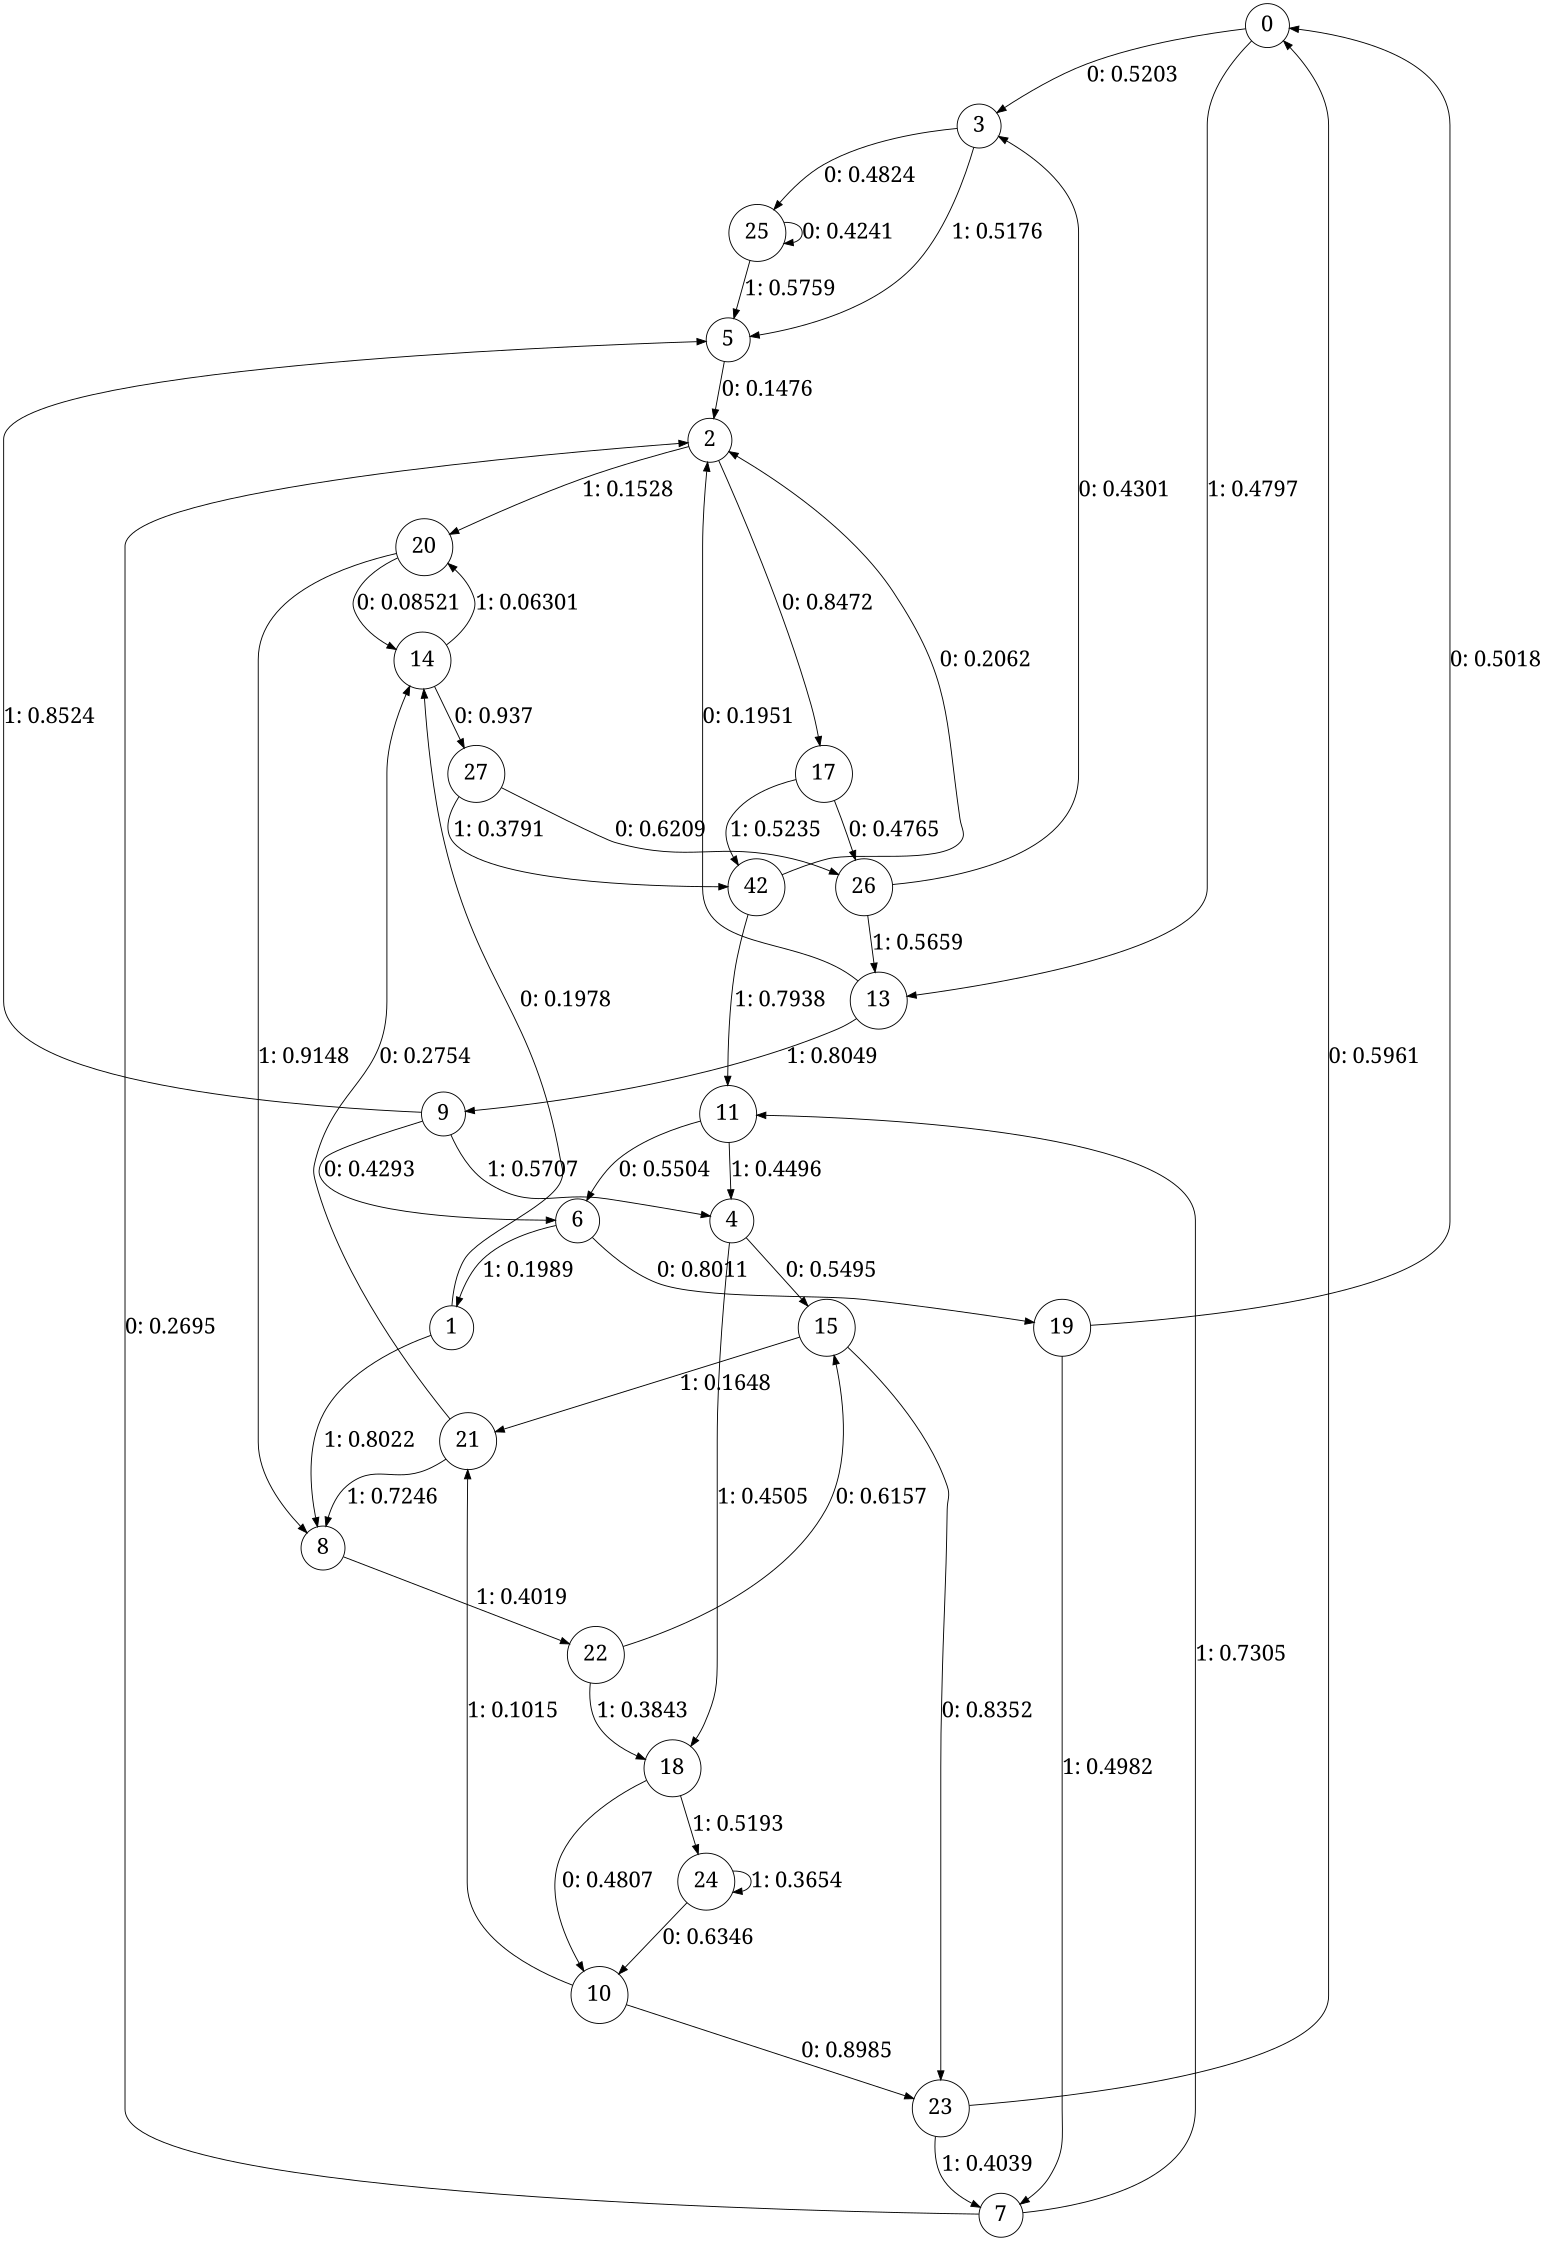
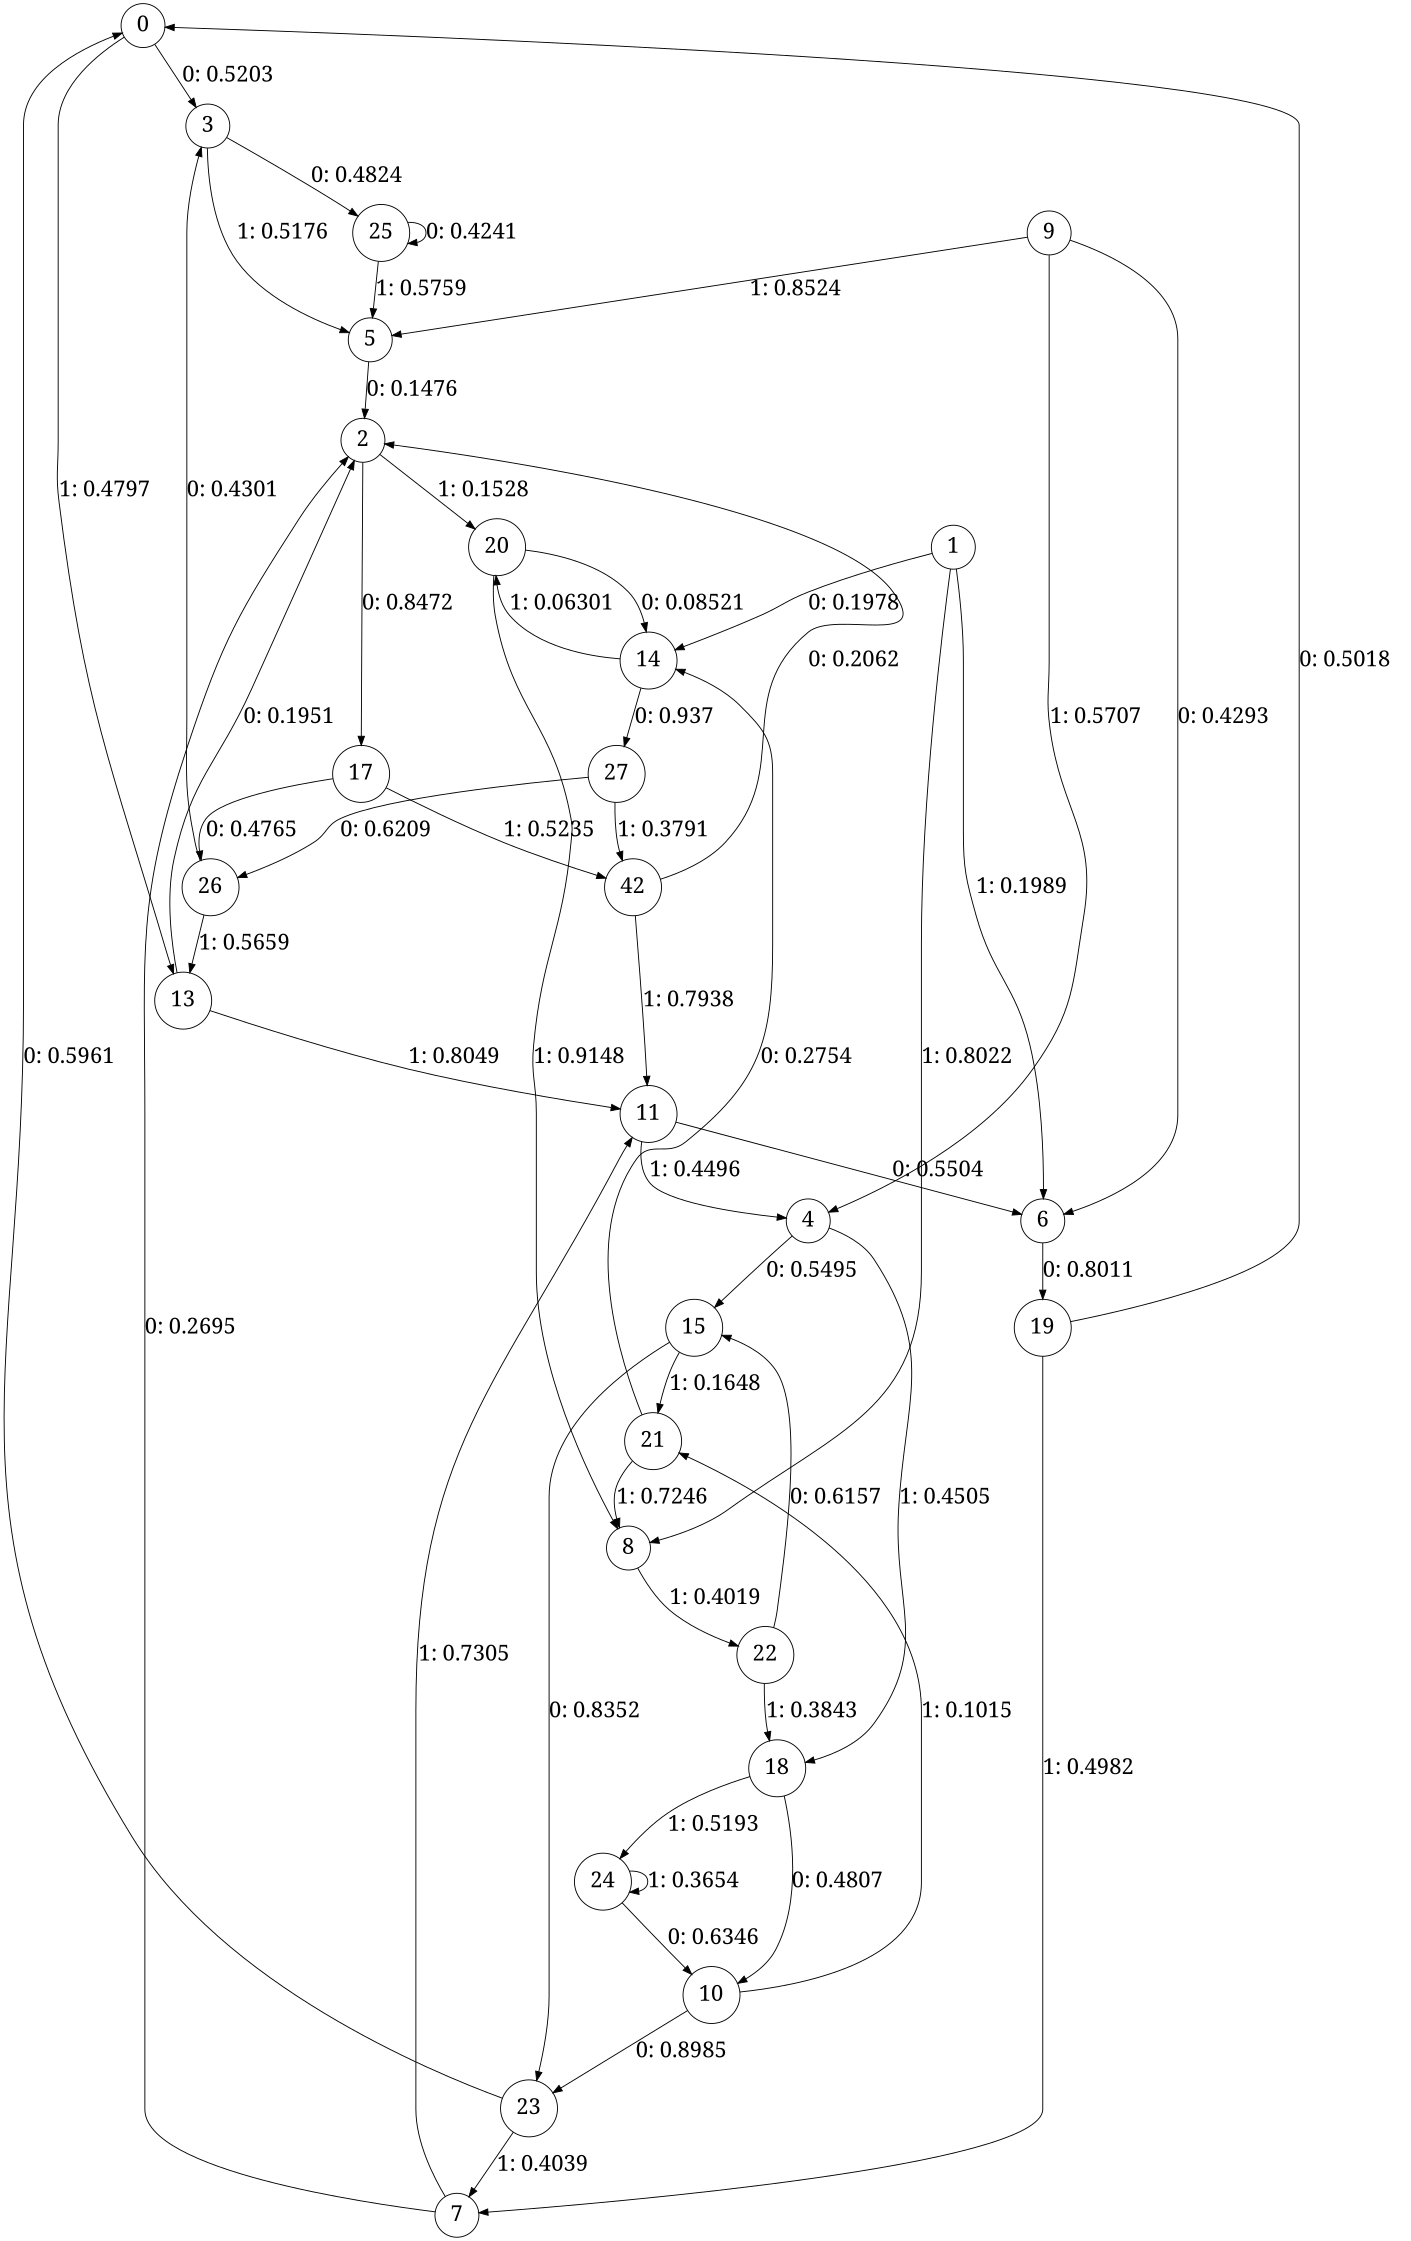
edge "13" -> "9": now "13" -> "11"
edge "6" -> "1": reversed
